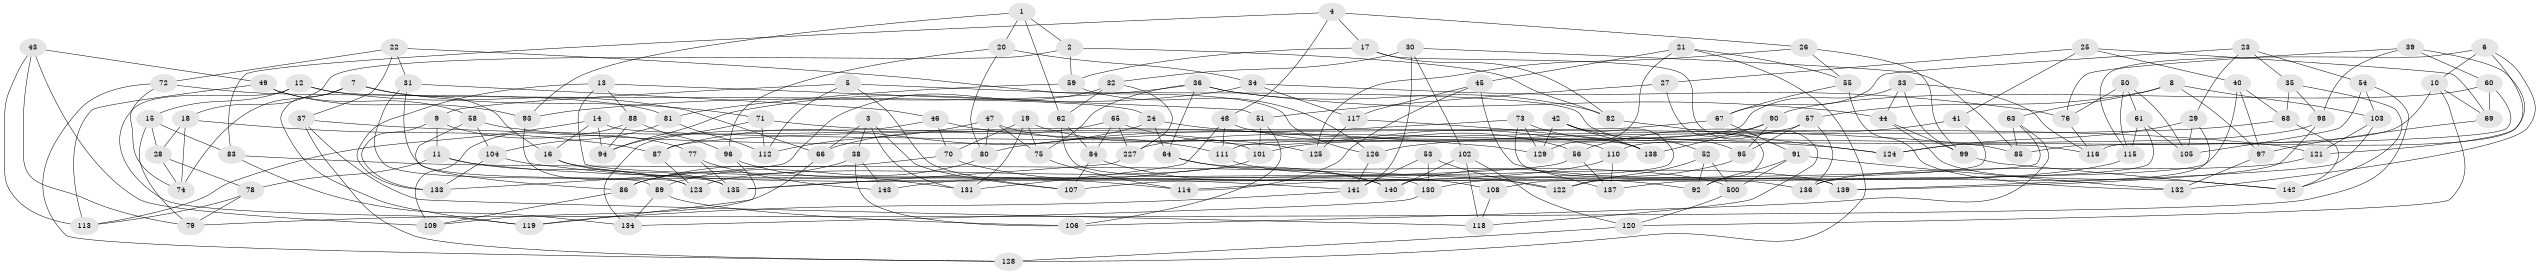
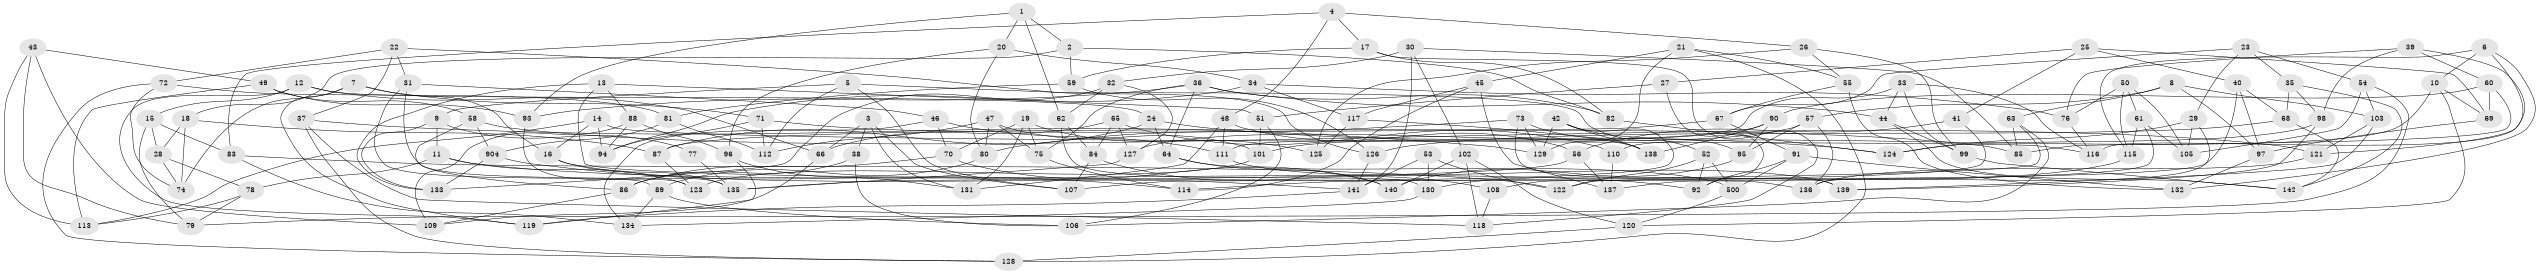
node "104": label "104" -> "904"
node "227": label "227" -> "127"
node "143": removed
